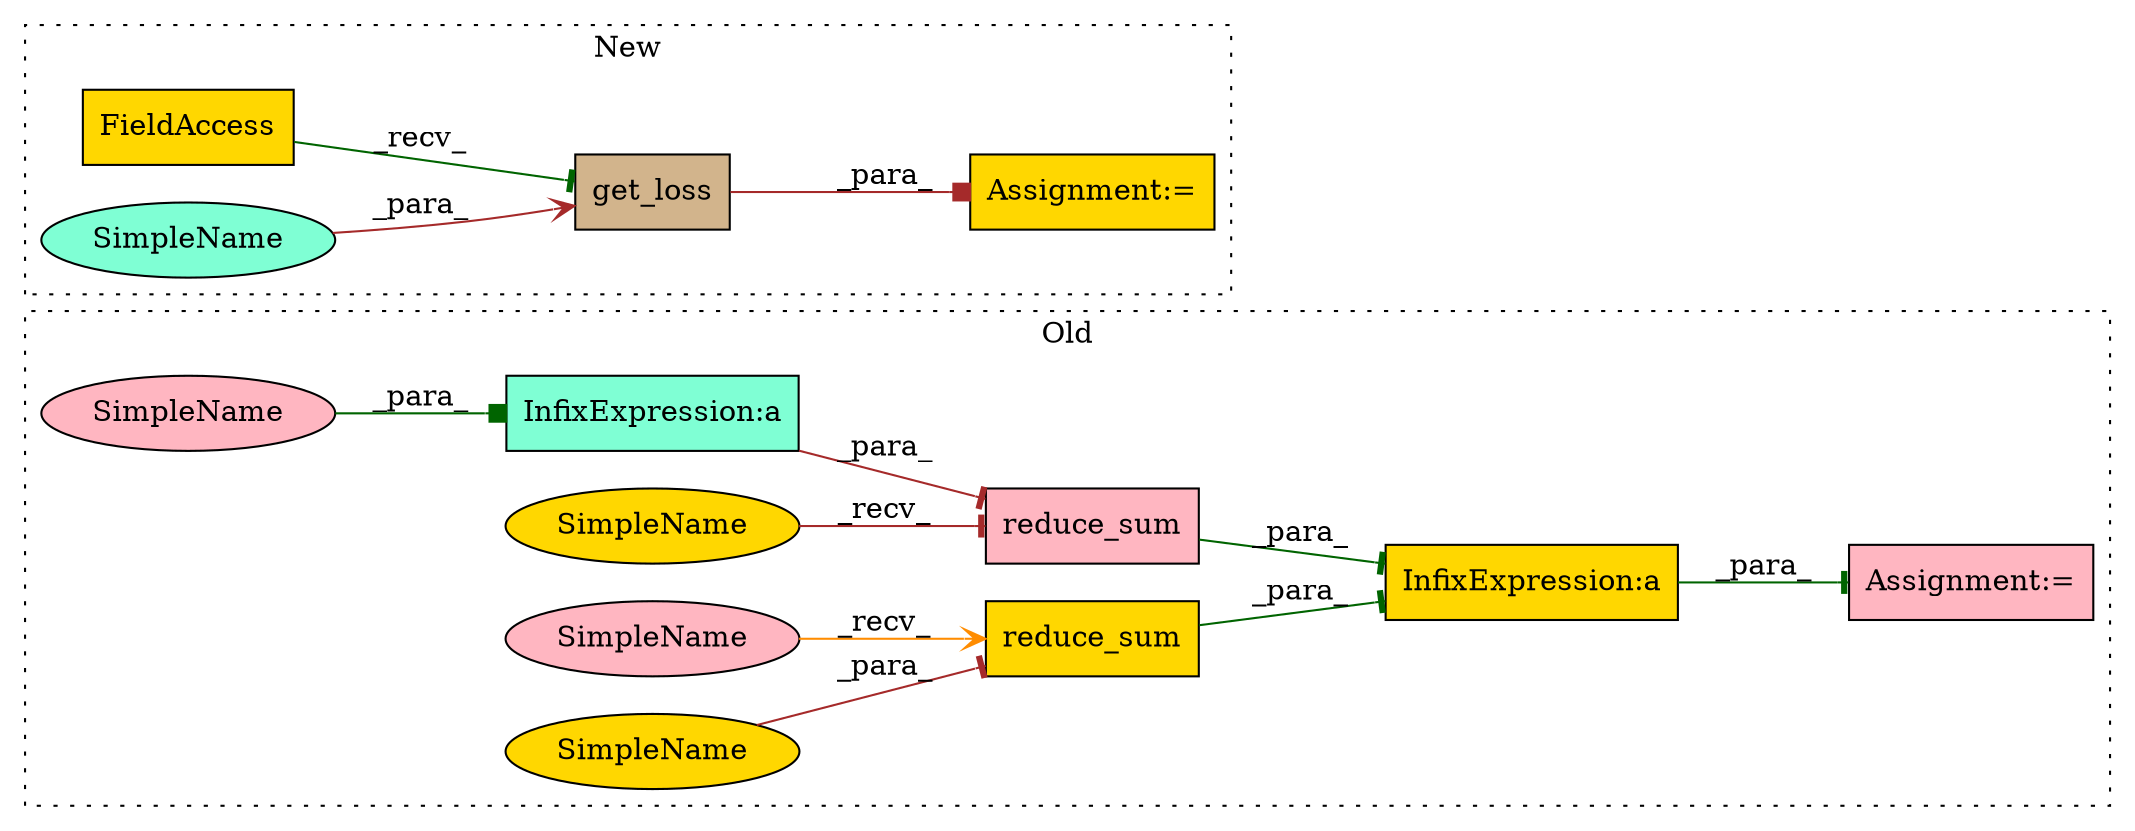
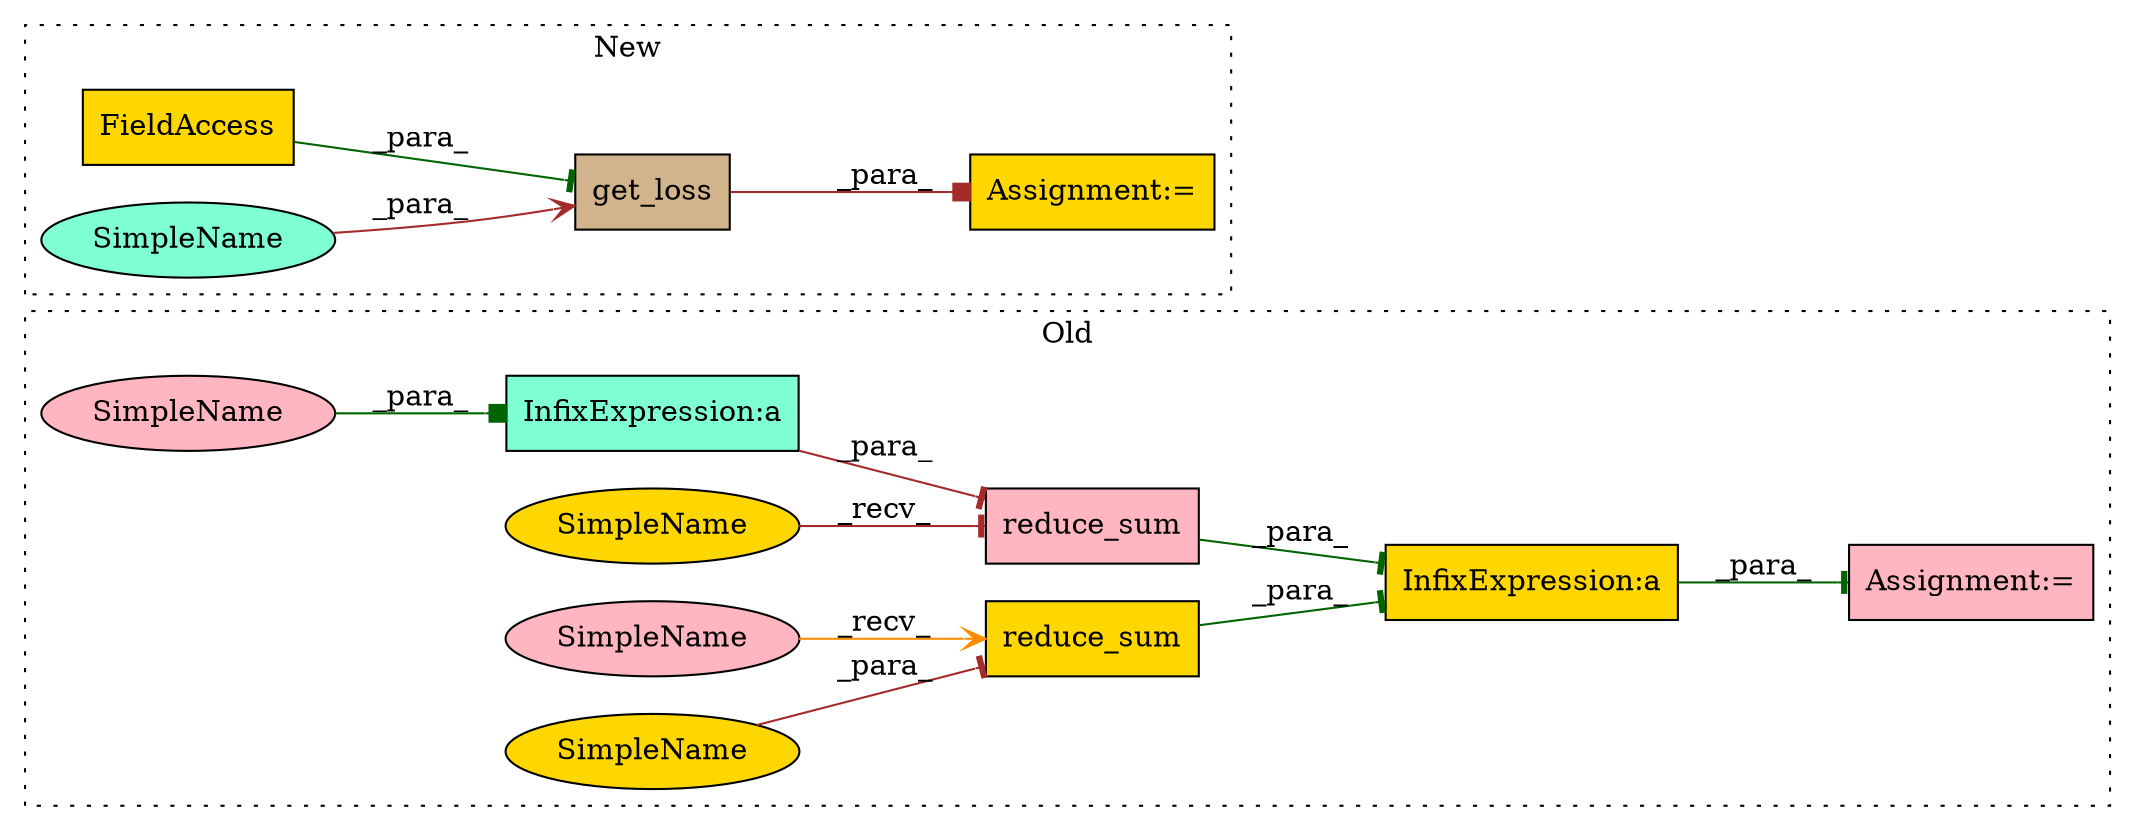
edge "FieldAccess" -> "get_loss": label "_recv_" -> "_para_"
